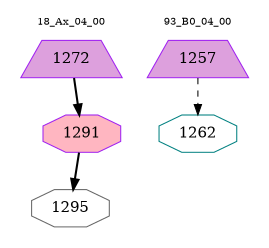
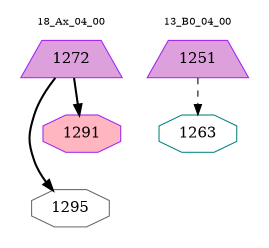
cluster "93_B0_04_00": label "93_B0_04_00" -> "13_B0_04_00"
node "1257": label "1257" -> "1251"
node "1262": label "1262" -> "1263"
edge "1291" -> "1295": now "1272" -> "1295"
